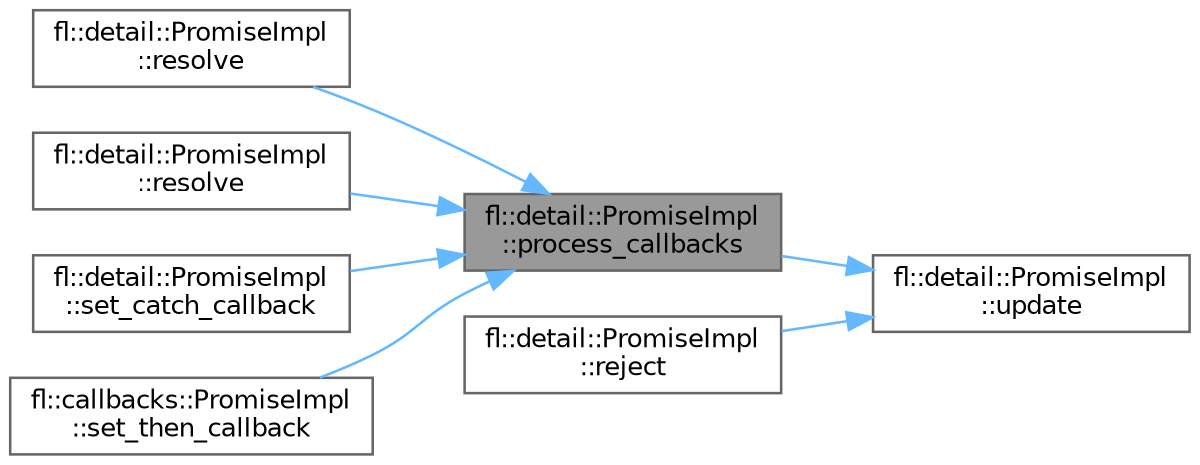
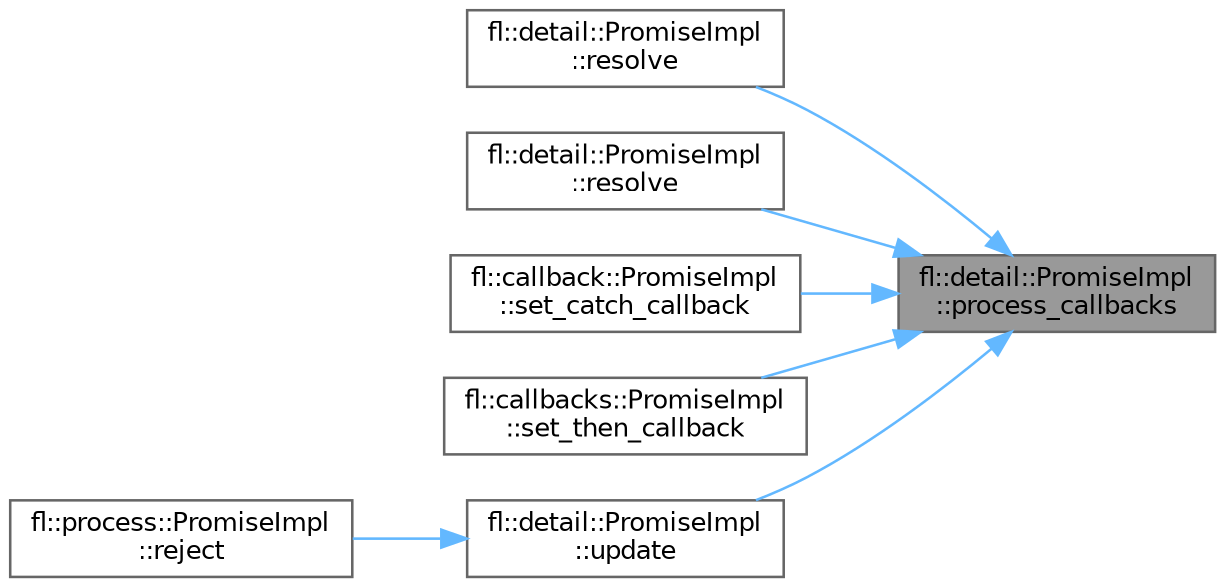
edge "fl::detail::PromiseImpl ::process_callbacks" -> "fl::detail::PromiseImpl ::update": reversed
node "fl::detail::PromiseImpl ::set_catch_callback": label "fl::detail::PromiseImpl ::set_catch_callback" -> "fl::callback::PromiseImpl ::set_catch_callback"
node "fl::detail::PromiseImpl ::reject": label "fl::detail::PromiseImpl ::reject" -> "fl::process::PromiseImpl ::reject"
